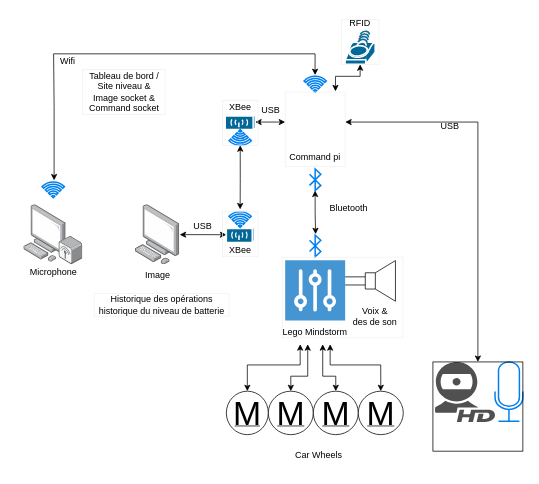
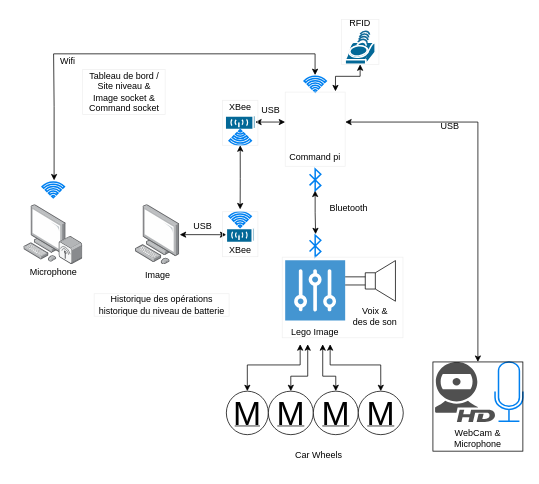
node "Lego Mindstorm": label "Lego Mindstorm" -> "Lego Image"
node "WebCam & Microphone": added
